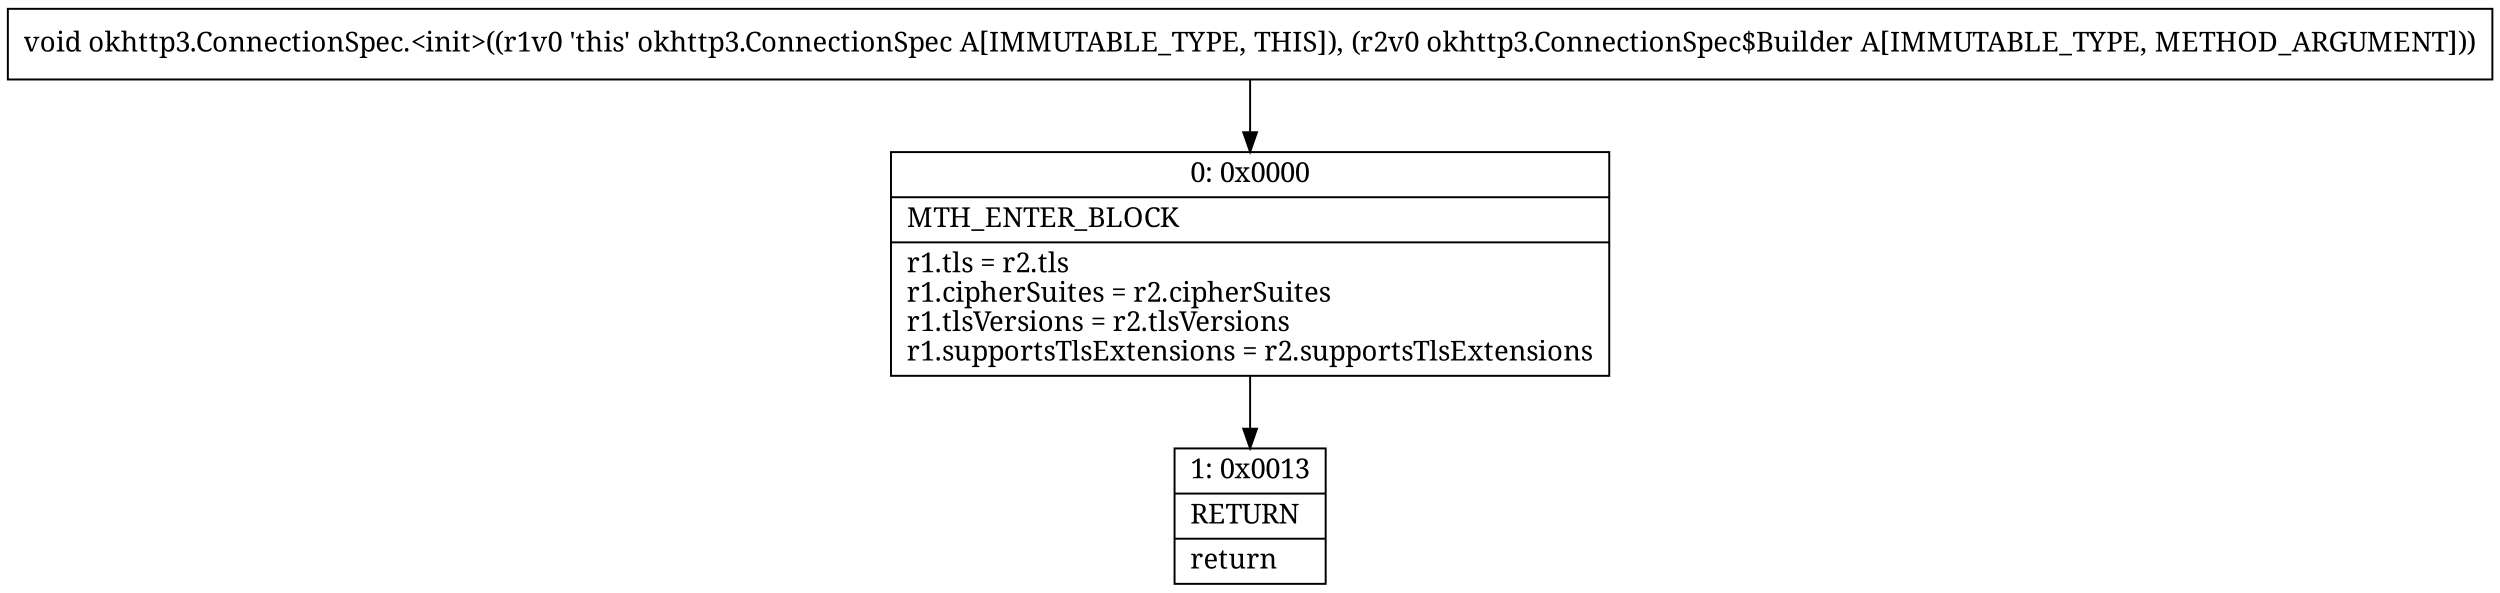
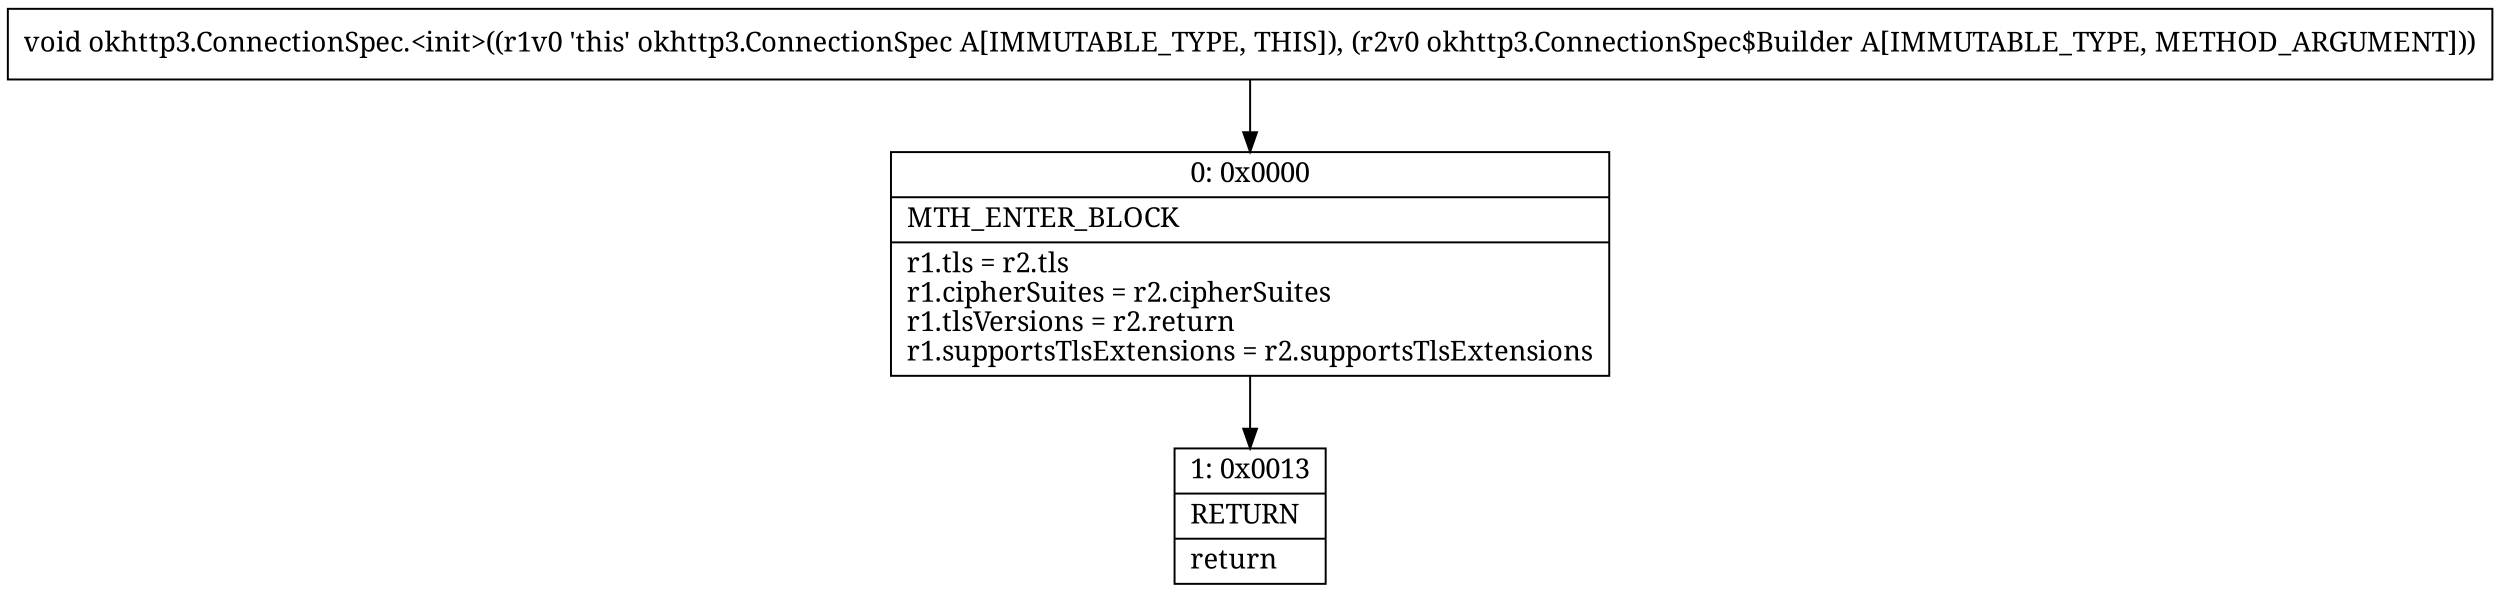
node "0: 0x0000": text "r1.tlsVersions = r2.tlsVersions" -> "r1.tlsVersions = r2.return"
